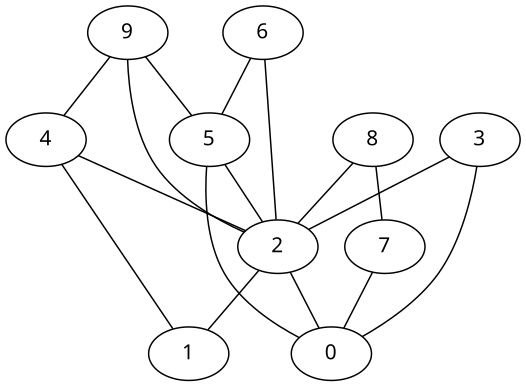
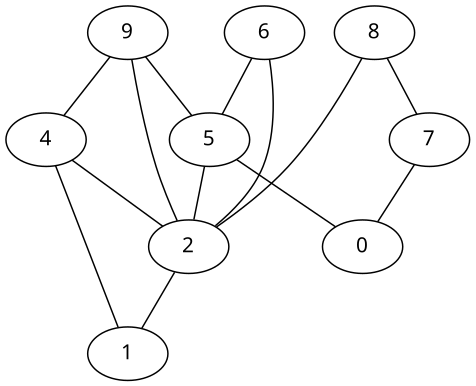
node "3": removed
edge "2" -- "0": removed
